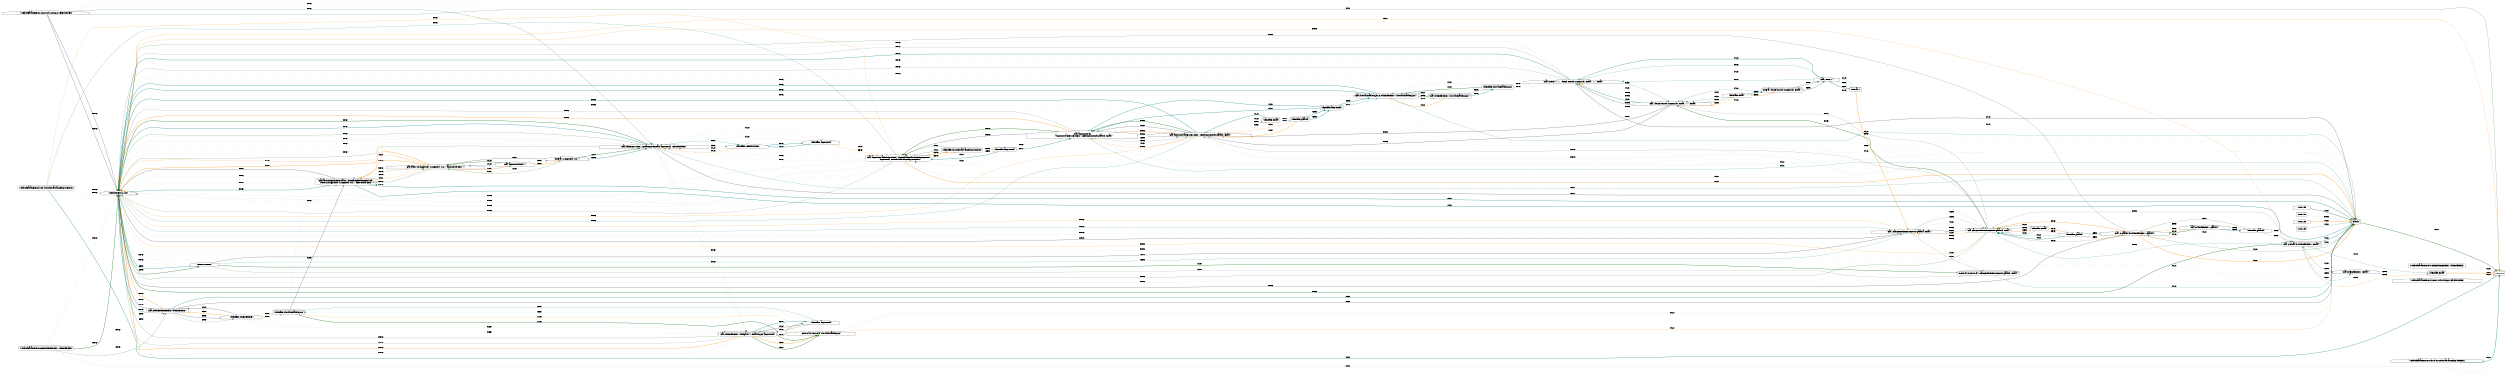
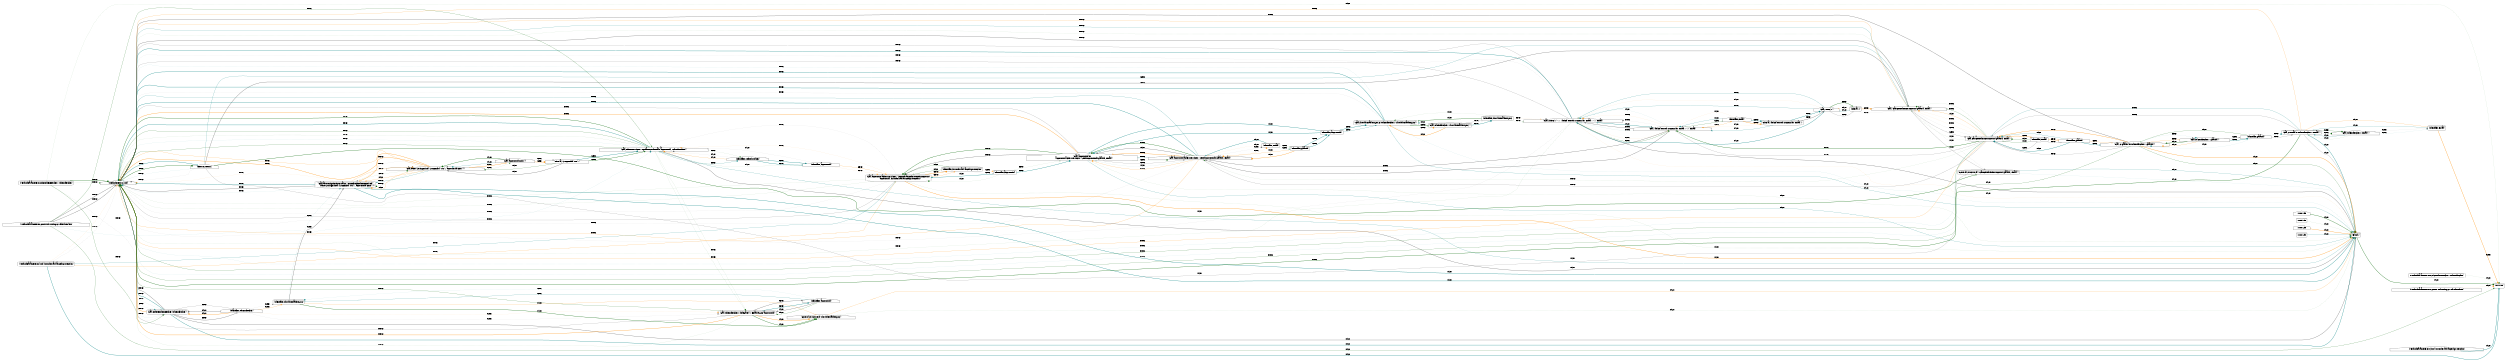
edge "(MethodReturn,void)" -> "1000100": removed, label "AST:"
edge "1000109" -> "(Block,)": label "DDG: " -> "AST: "
